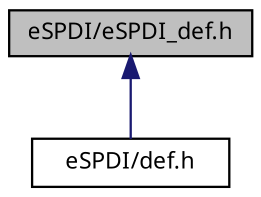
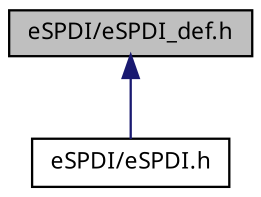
node "eSPDI/def.h": label "eSPDI/def.h" -> "eSPDI/eSPDI.h"
